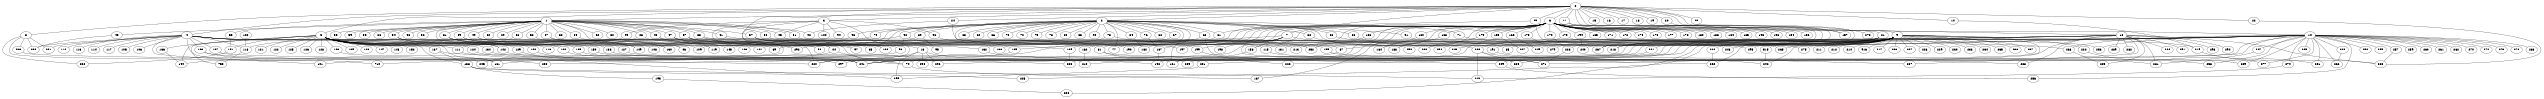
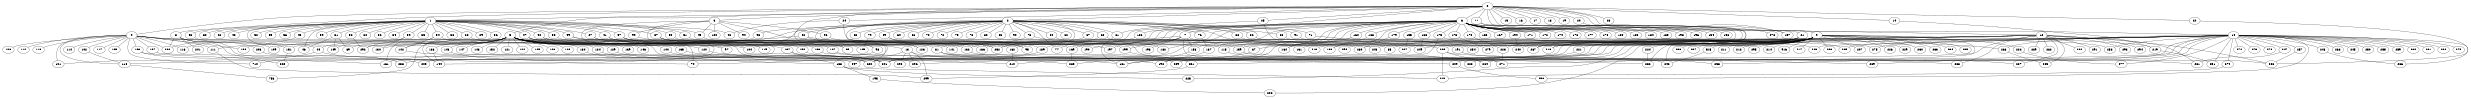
edge "4" -- "201": now "4" -- "102"
edge "34" -- "56": now "1" -- "56"
edge "74" -- "167": removed
